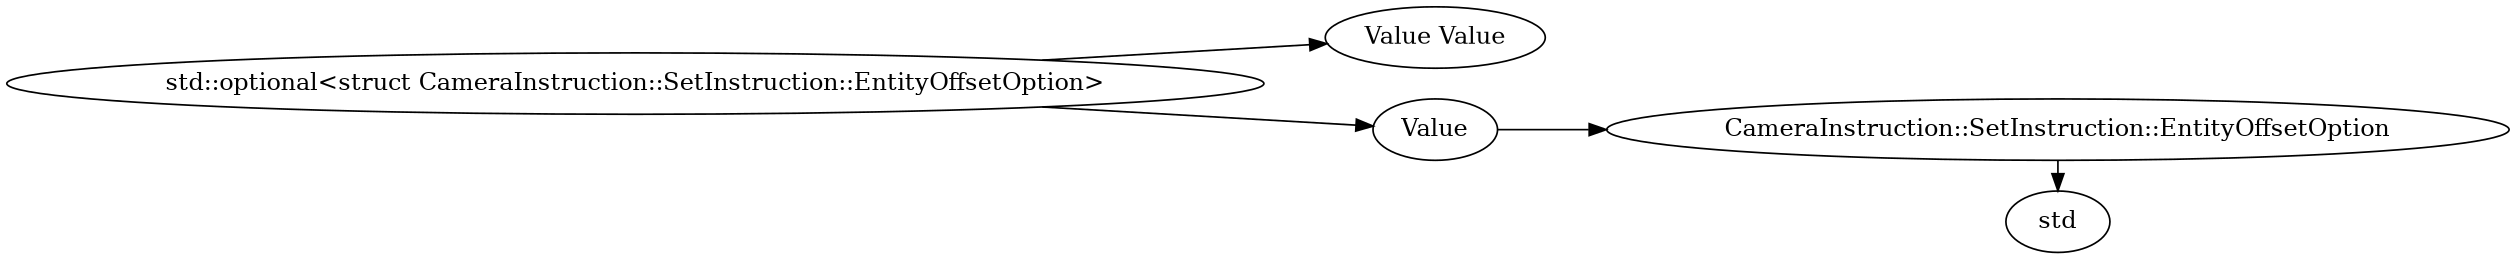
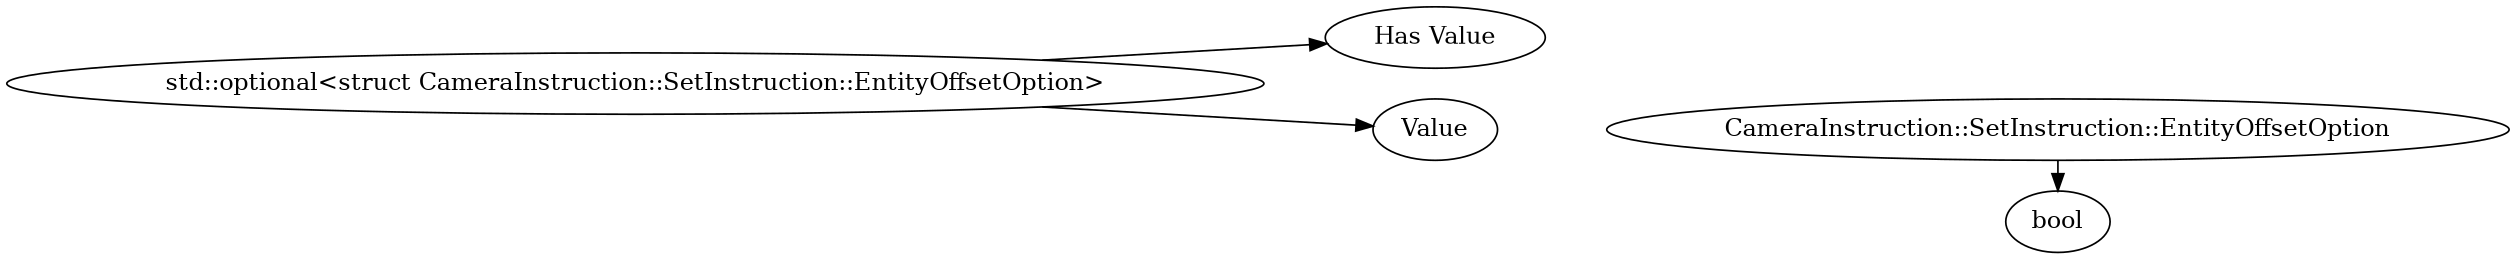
node "Value Value": label "Value Value" -> "Has Value"
edge "Value" -> "CameraInstruction::SetInstruction::EntityOffsetOption": removed
node "std": label "std" -> "bool"
